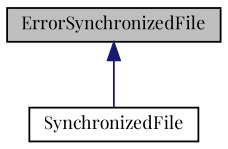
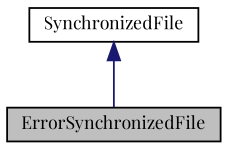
edge "SynchronizedFile" -> "ErrorSynchronizedFile": reversed
